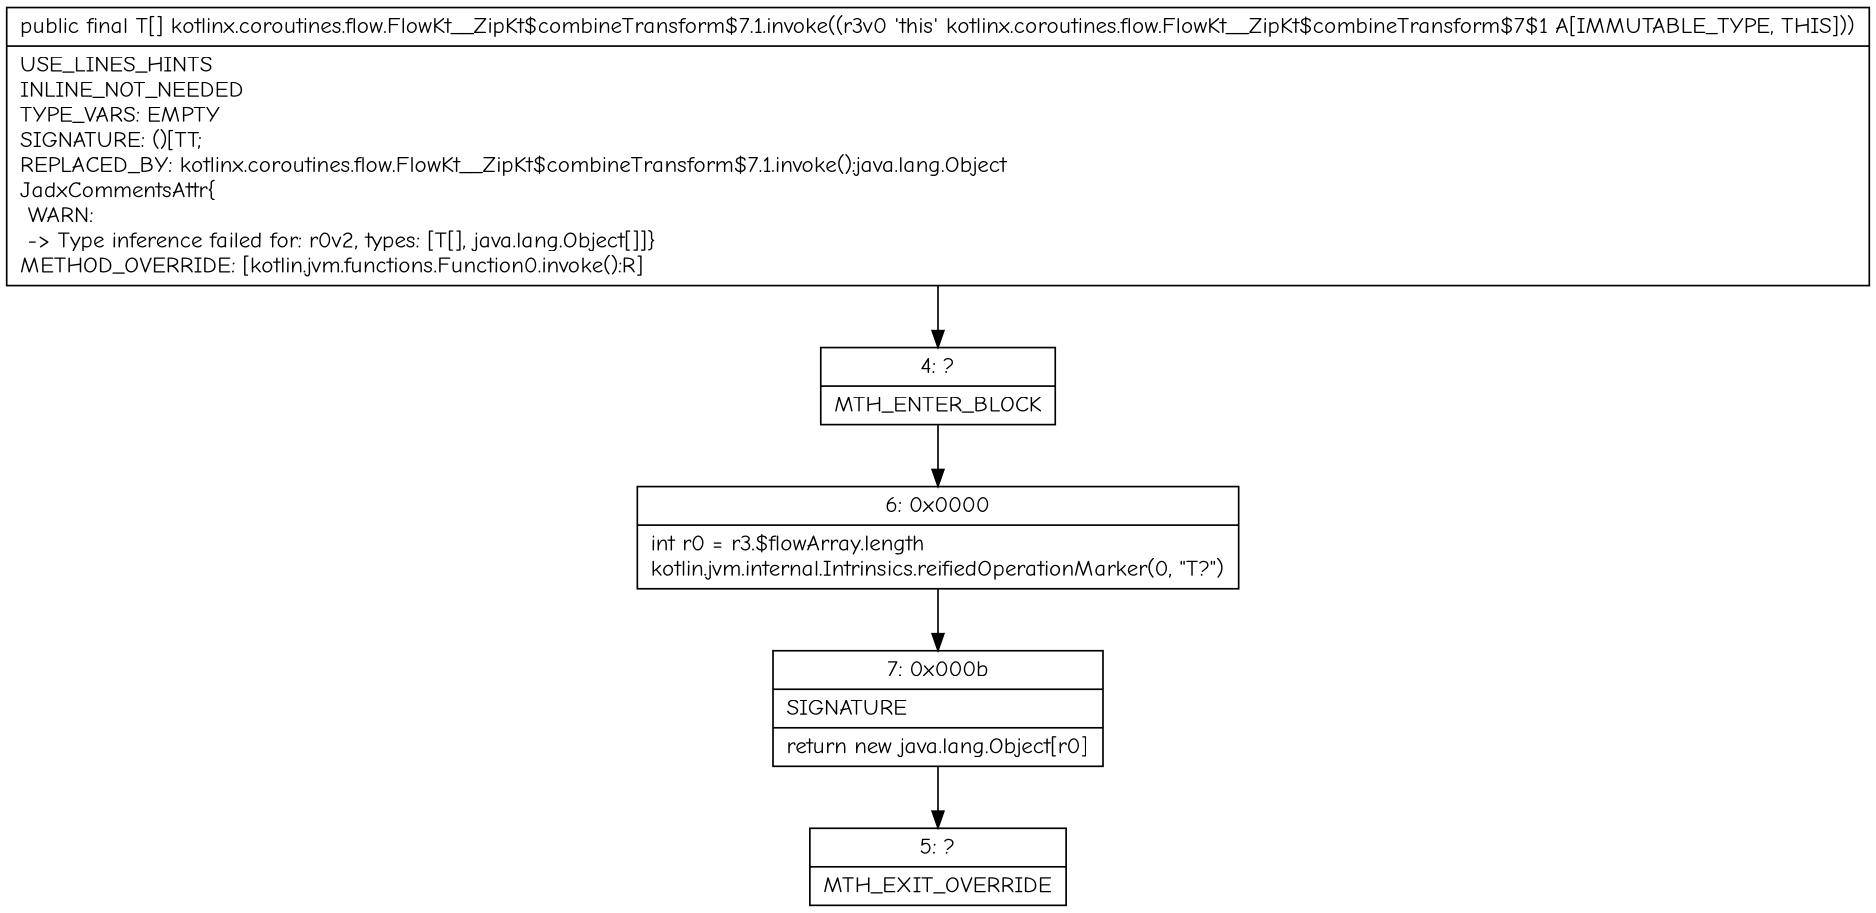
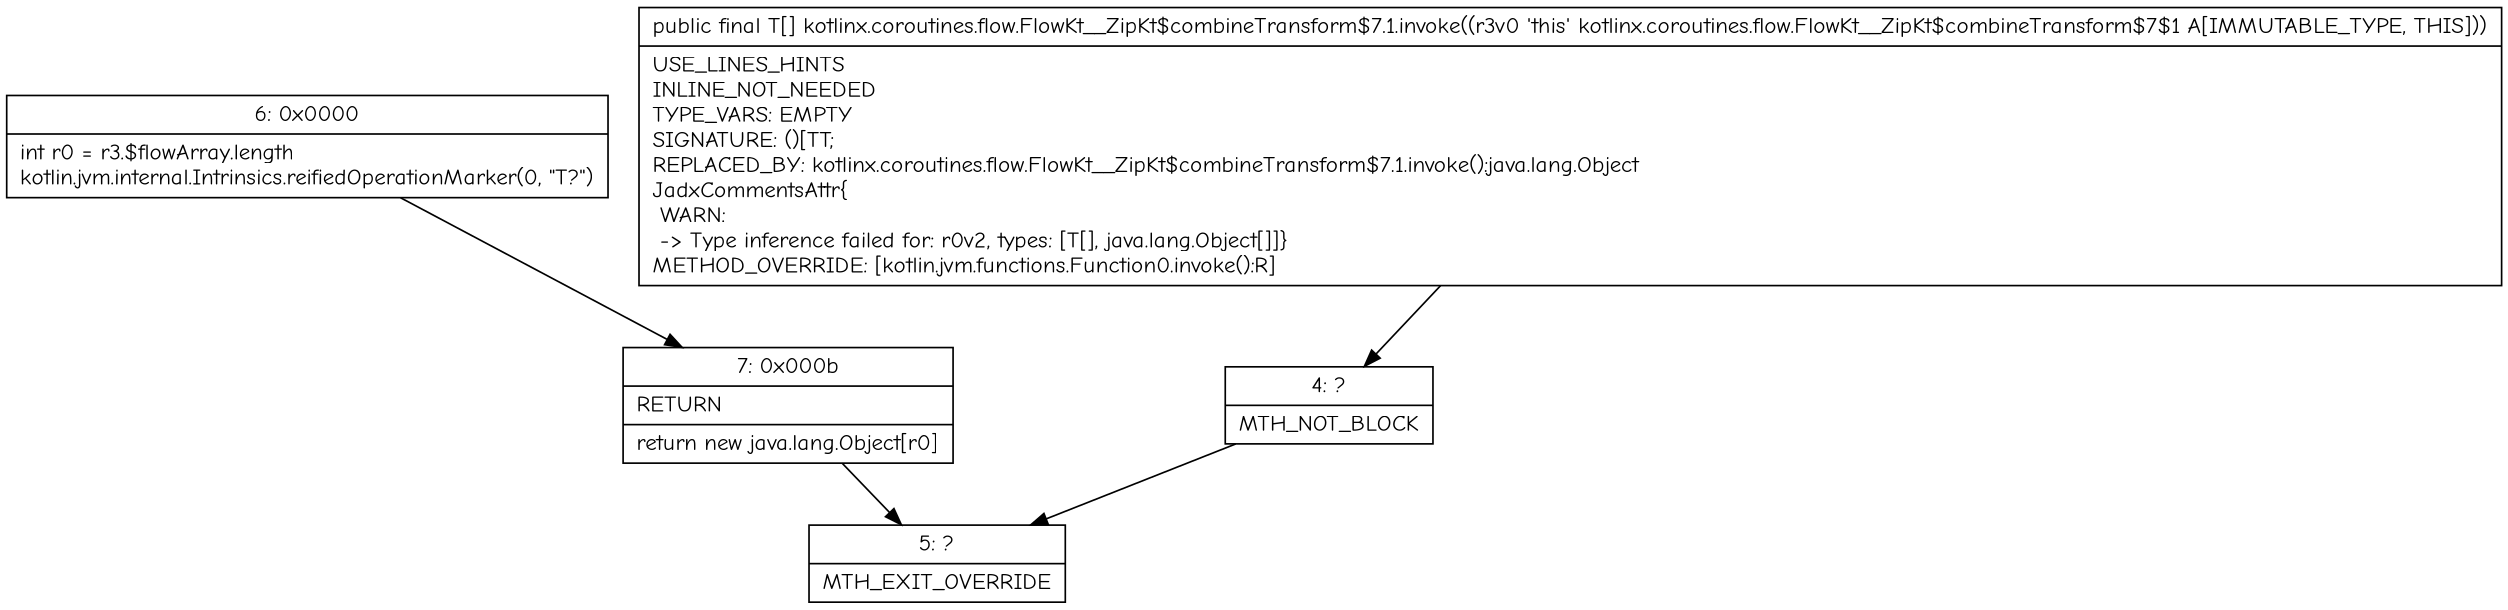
node "4: ?": text "MTH_ENTER_BLOCK" -> "MTH_NOT_BLOCK"
edge "4: ?" -> "6: 0x0000": now "4: ?" -> "5: ?"
node "7: 0x000b": text "SIGNATURE" -> "RETURN"
